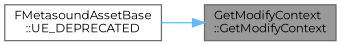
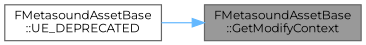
node "GetModifyContext ::GetModifyContext": label "GetModifyContext ::GetModifyContext" -> "FMetasoundAssetBase ::GetModifyContext"
